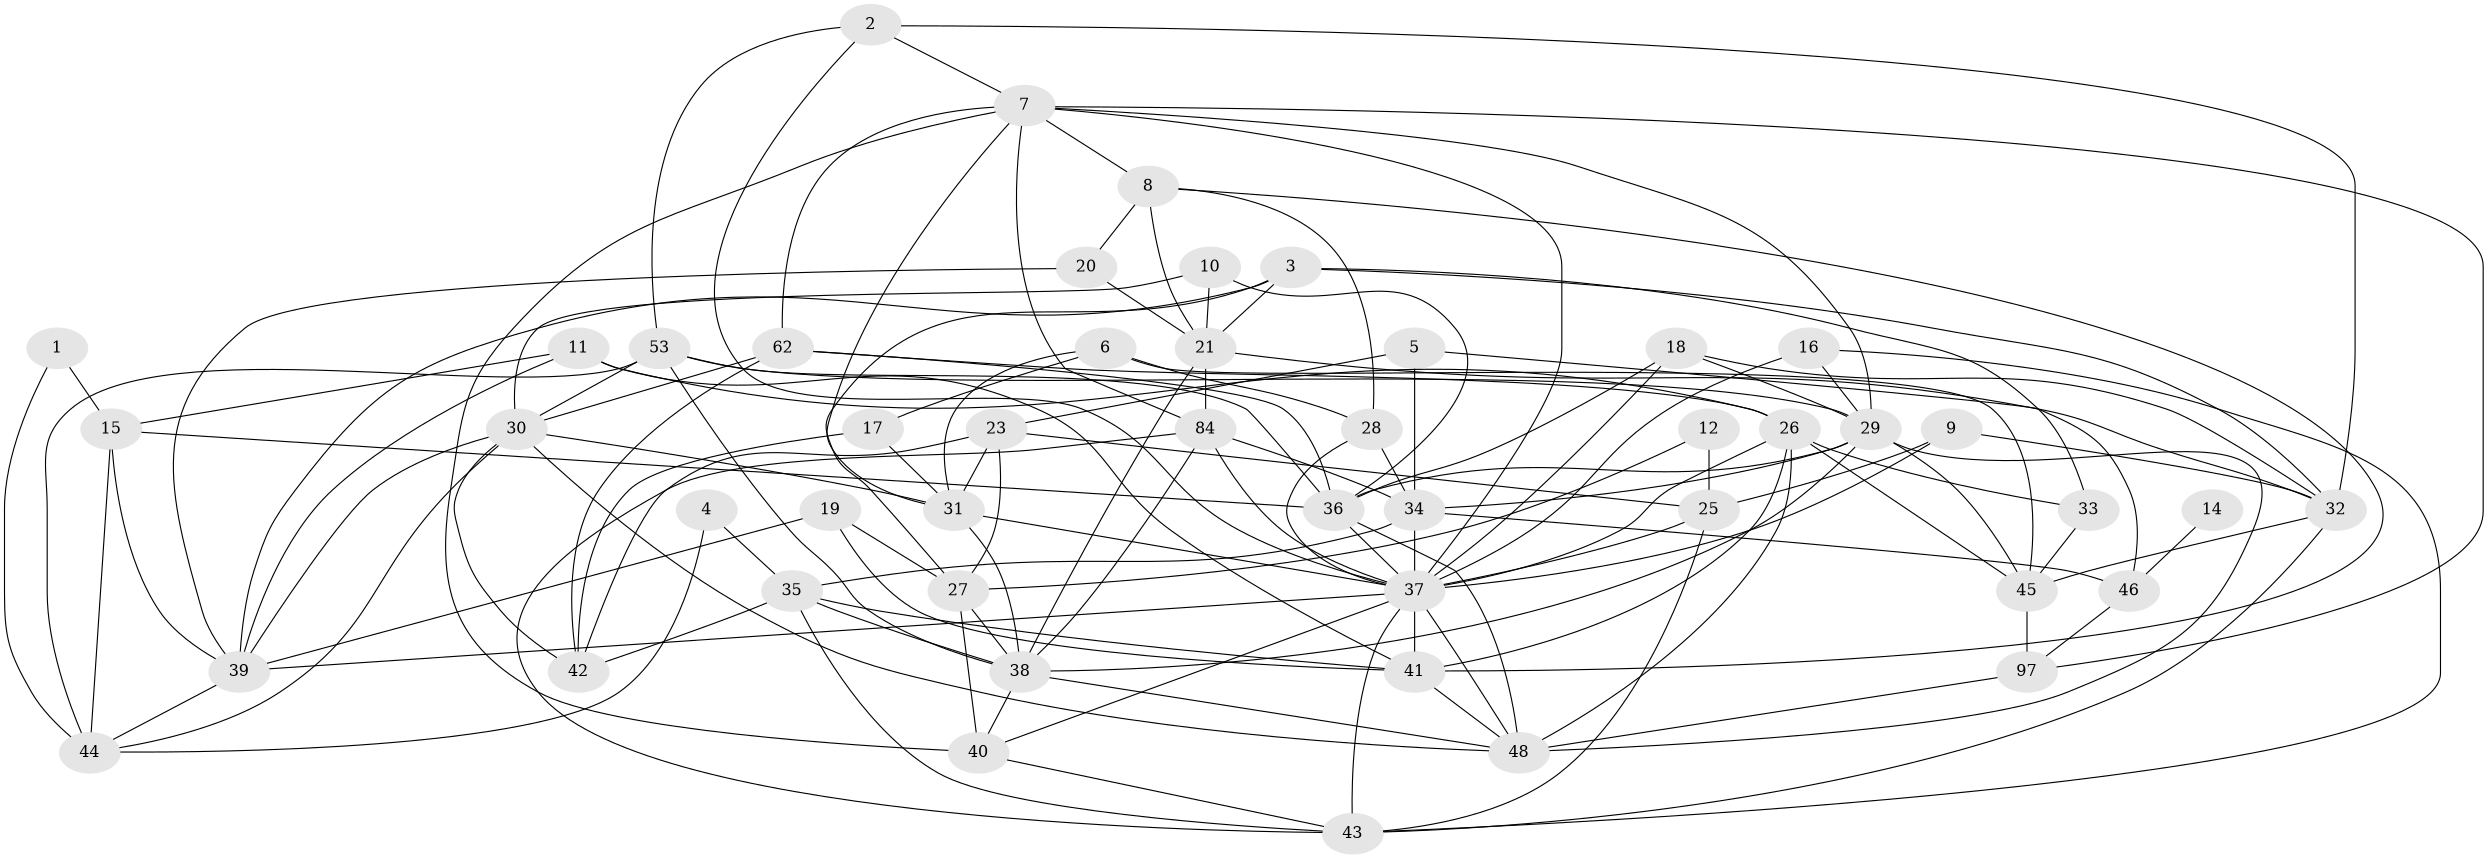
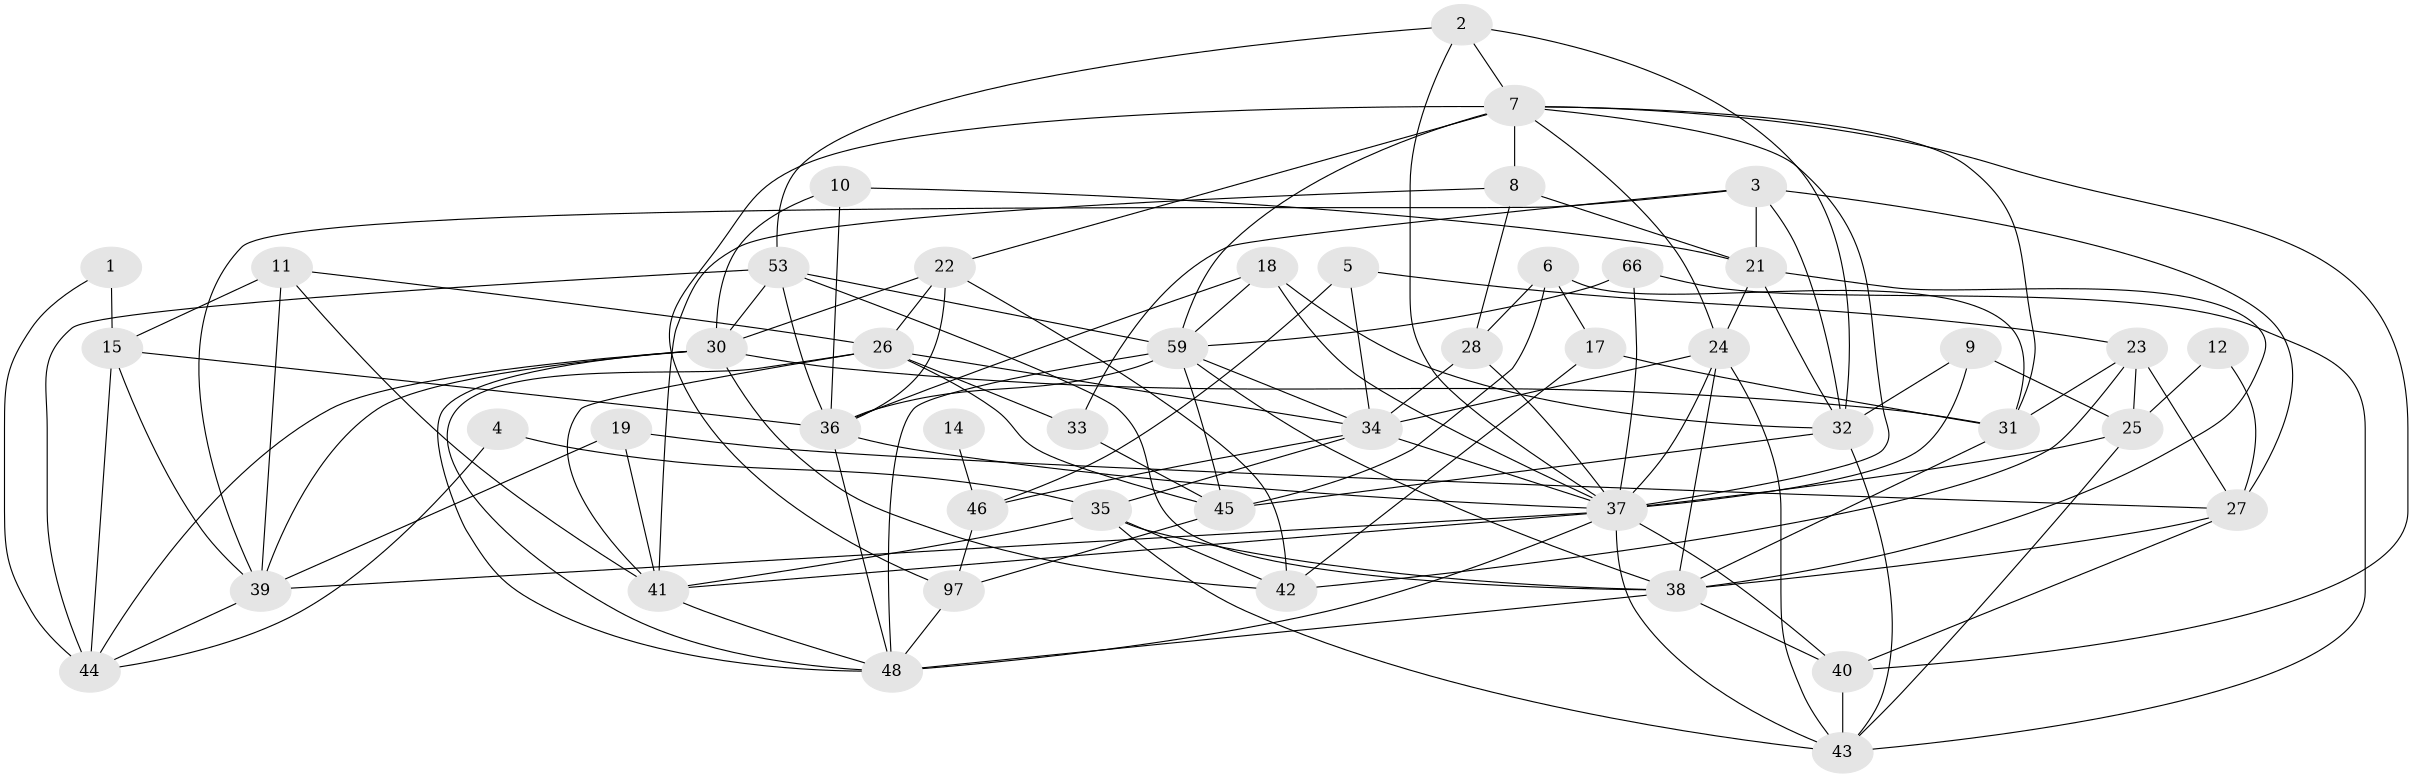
node "20": removed
node "62": label "62" -> "22"
node "16": label "16" -> "66"
node "84": label "84" -> "24"
node "29": label "29" -> "59"
edge "26" -- "37": now "26" -- "34"
edge "31" -- "37": removed
